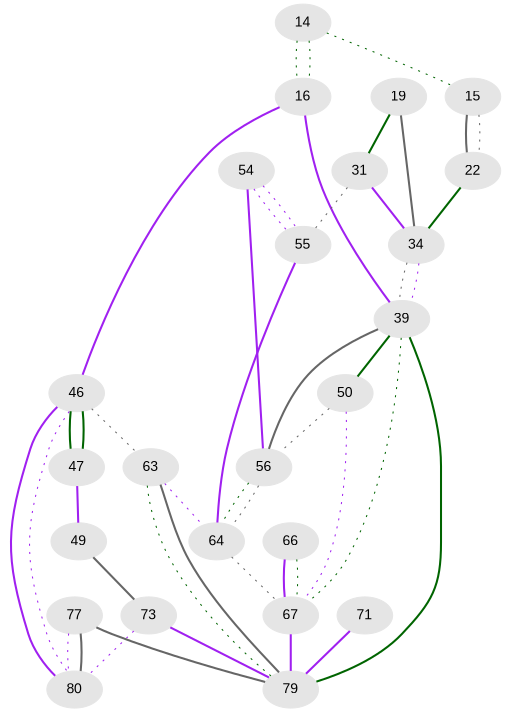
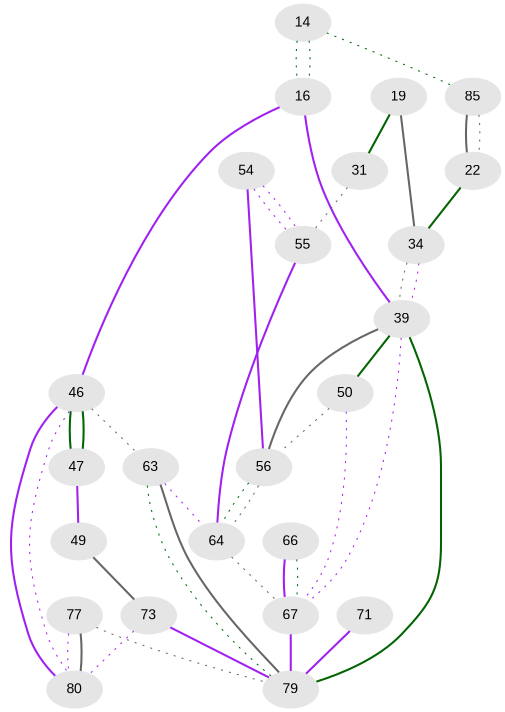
node "15": label "15" -> "85"
edge "31" -- "34": removed
edge "39" -- "67": color darkgreen -> purple
edge "77" -- "79": style bold -> dotted
